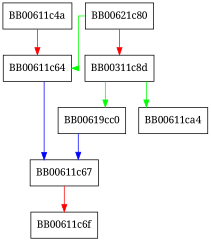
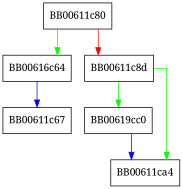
node "BB00611c4a": removed
node "BB00621c80": label "BB00621c80" -> "BB00611c80"
node "BB00611c64": label "BB00611c64" -> "BB00616c64"
node "BB00311c8d": label "BB00311c8d" -> "BB00611c8d"
edge "BB00619cc0" -> "BB00611c67": now "BB00619cc0" -> "BB00611ca4"
node "BB00611c6f": removed
